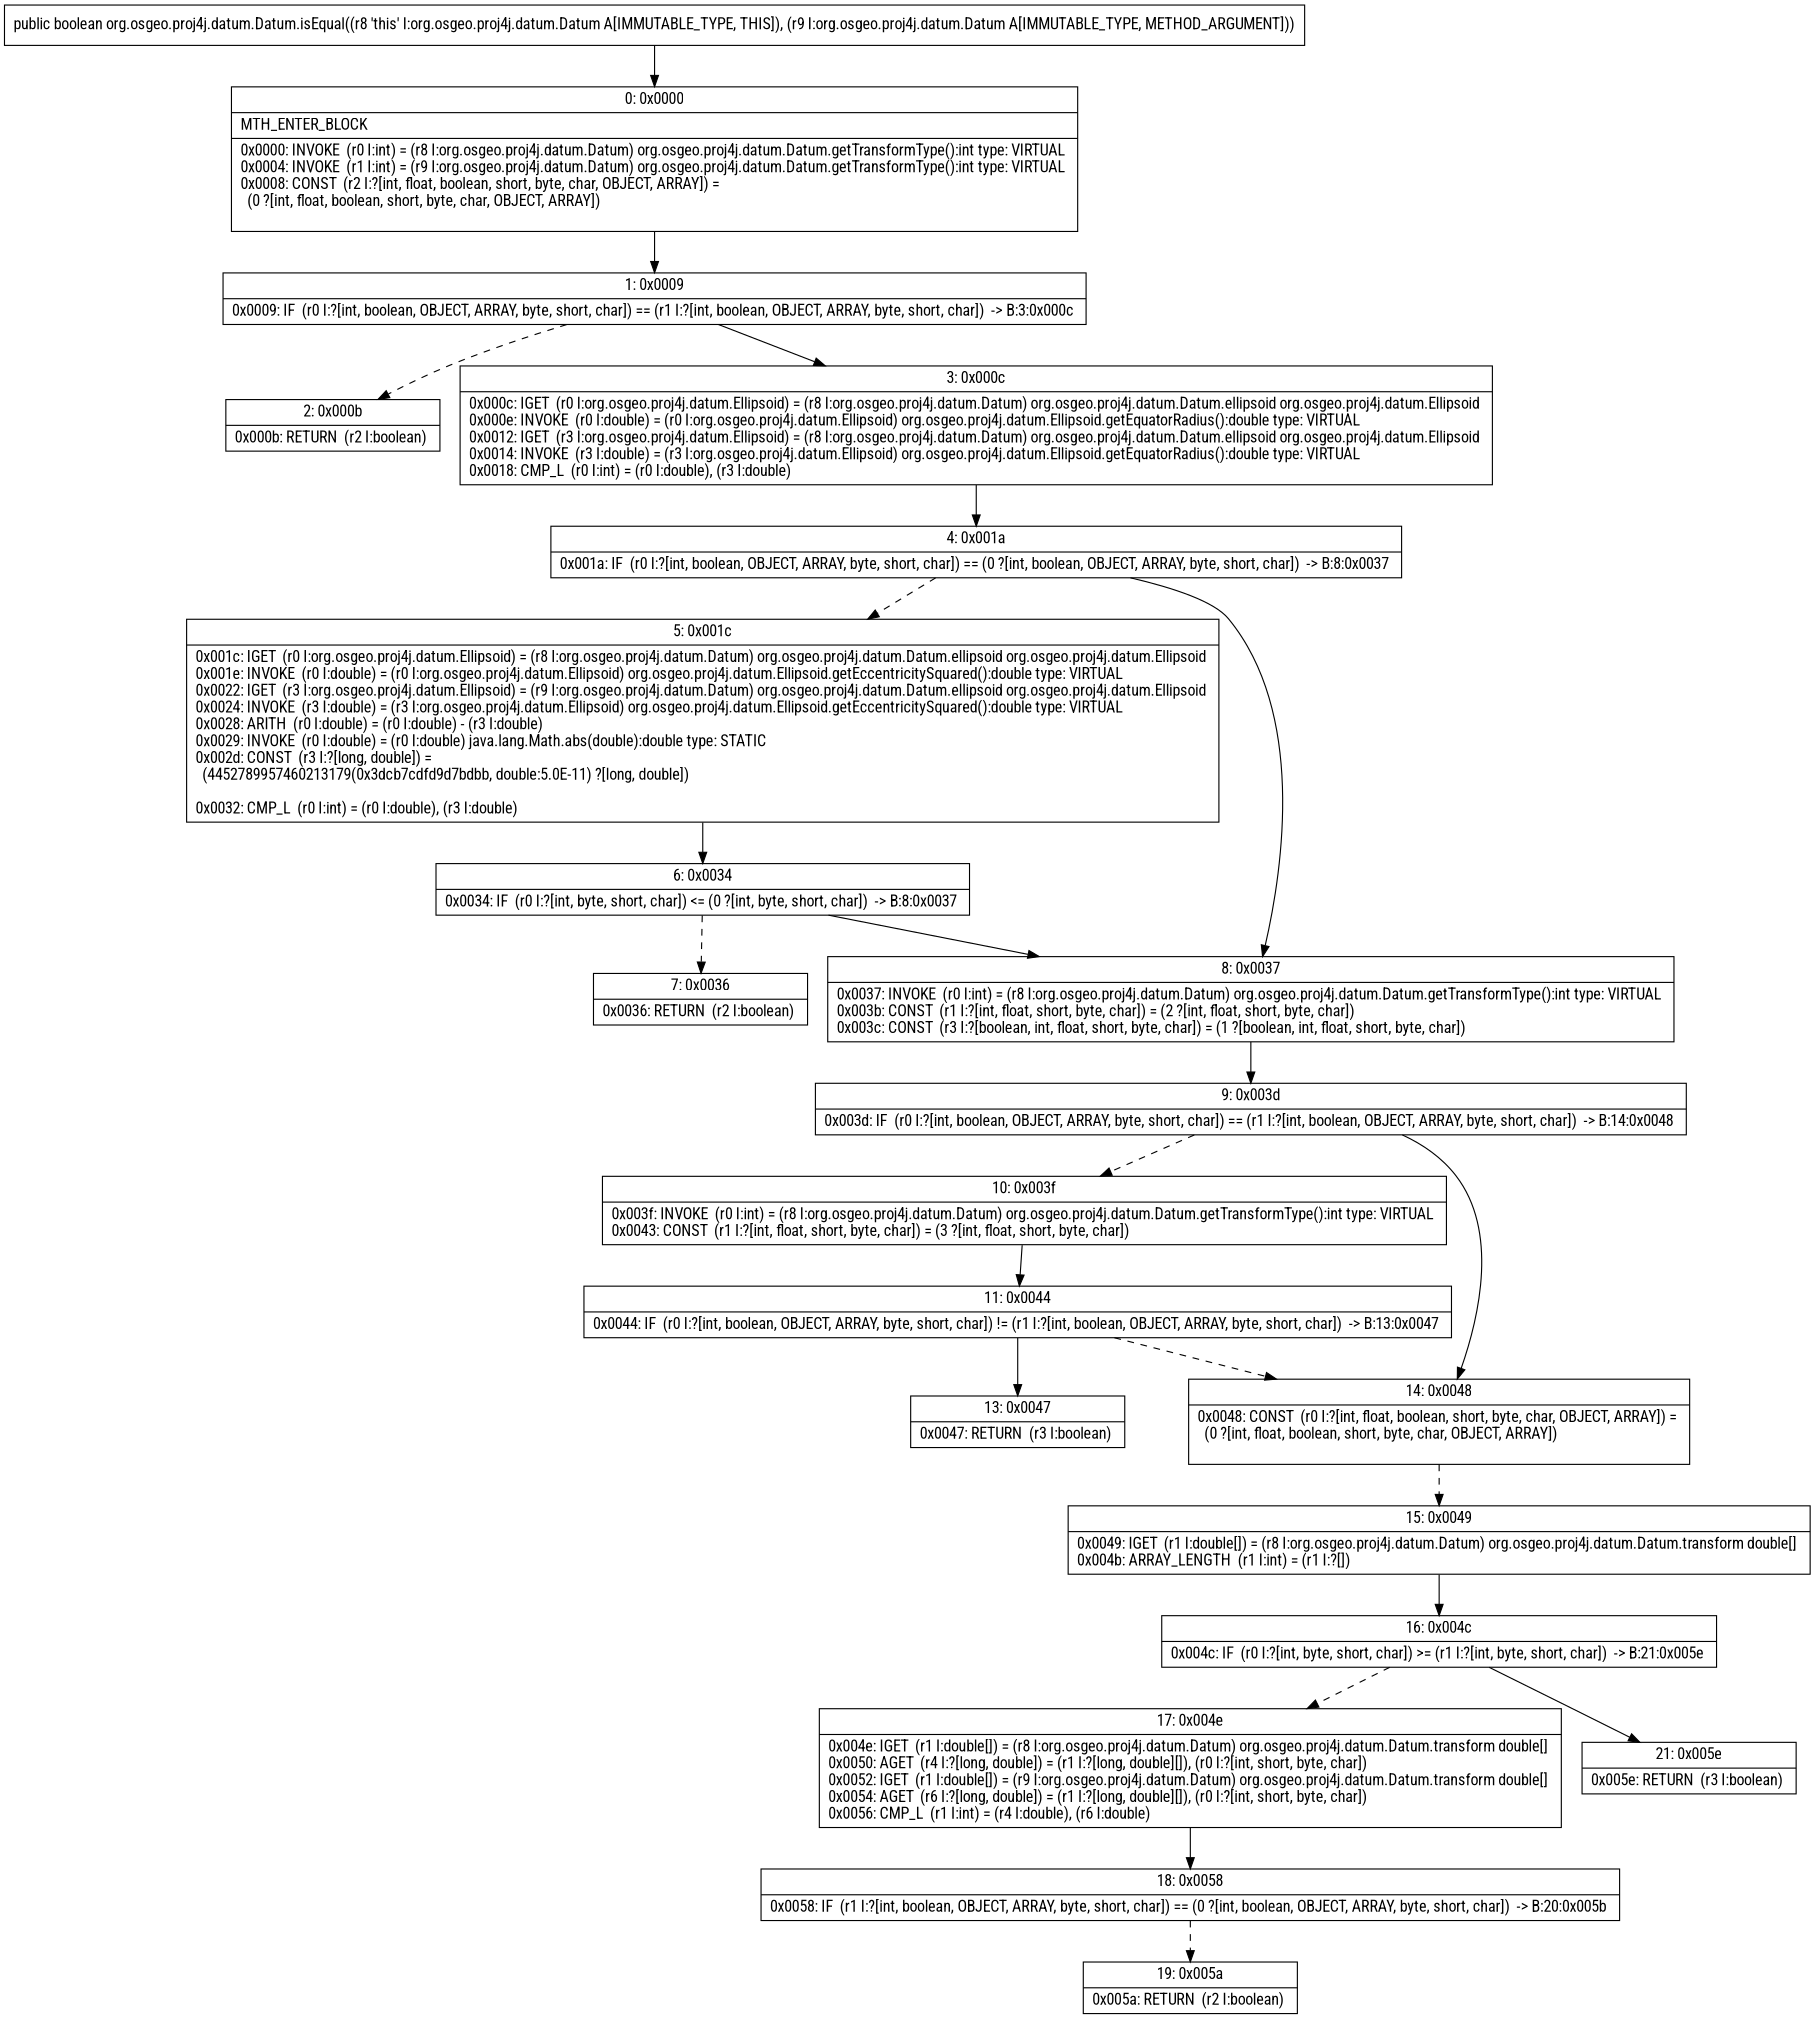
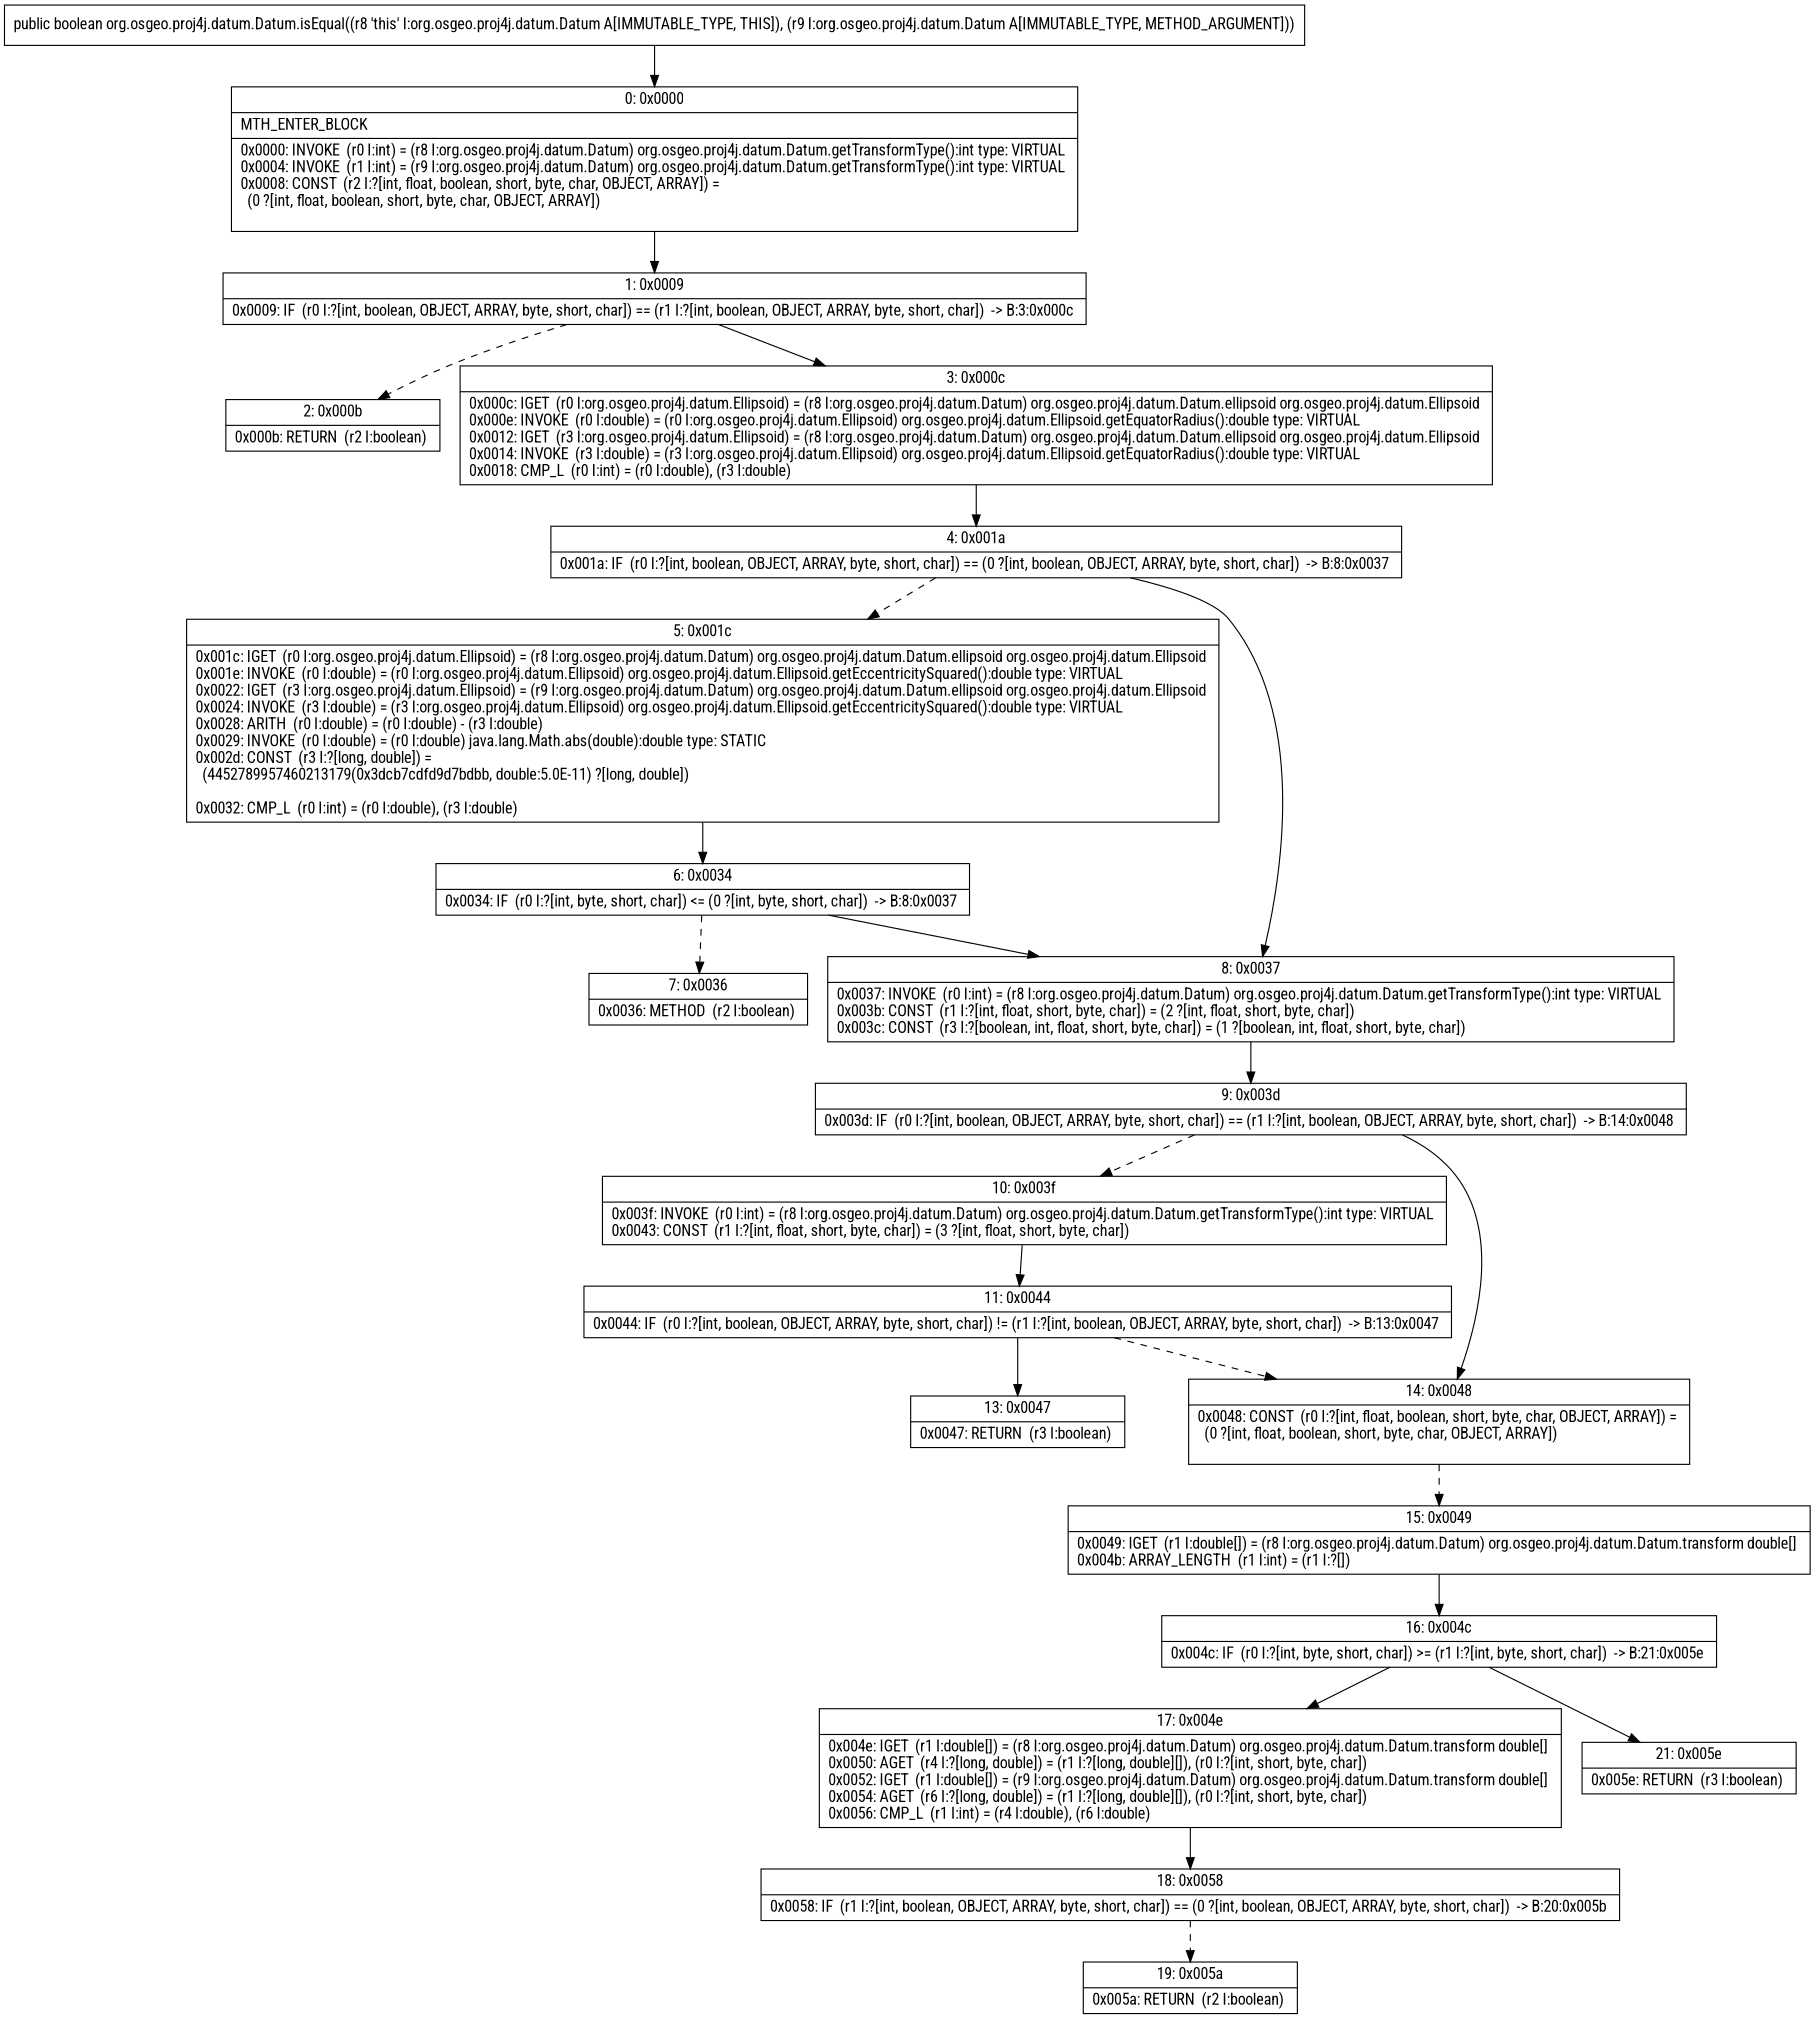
node "7: 0x0036": text "0x0036: RETURN  (r2 I:boolean)" -> "0x0036: METHOD  (r2 I:boolean)"
edge "16: 0x004c" -> "17: 0x004e": style dashed -> solid
